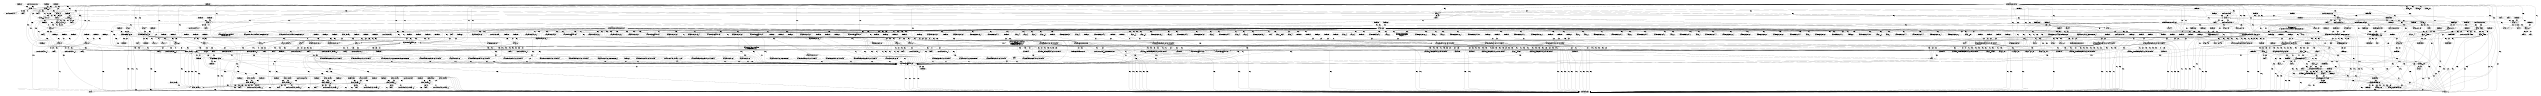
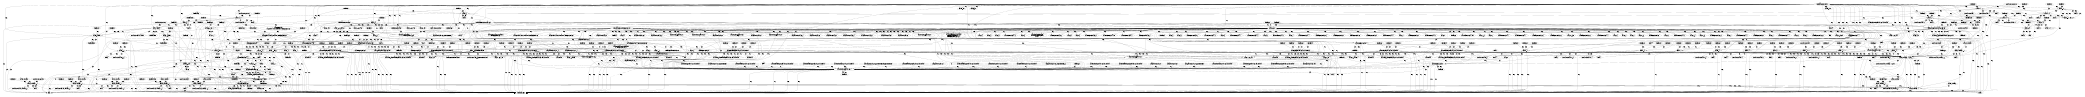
edge "(MethodParameterIn,netdissect_options *ndo)" -> "(Call,bgp_attr_get_as_size(ndo, atype, pptr, len))": now "(Call,decode_rt_routing_info(ndo, tptr, buf, sizeof(buf)))" -> "(Call,bgp_attr_get_as_size(ndo, atype, pptr, len))"
edge "(Call,bgp_attr_print(ndo, atype, tptr, alen))" -> "(Call,*tptr)": now "(Call,bgp_attr_print(ndo, atype, tptr, alen))" -> "(Call,len -= alen)"
